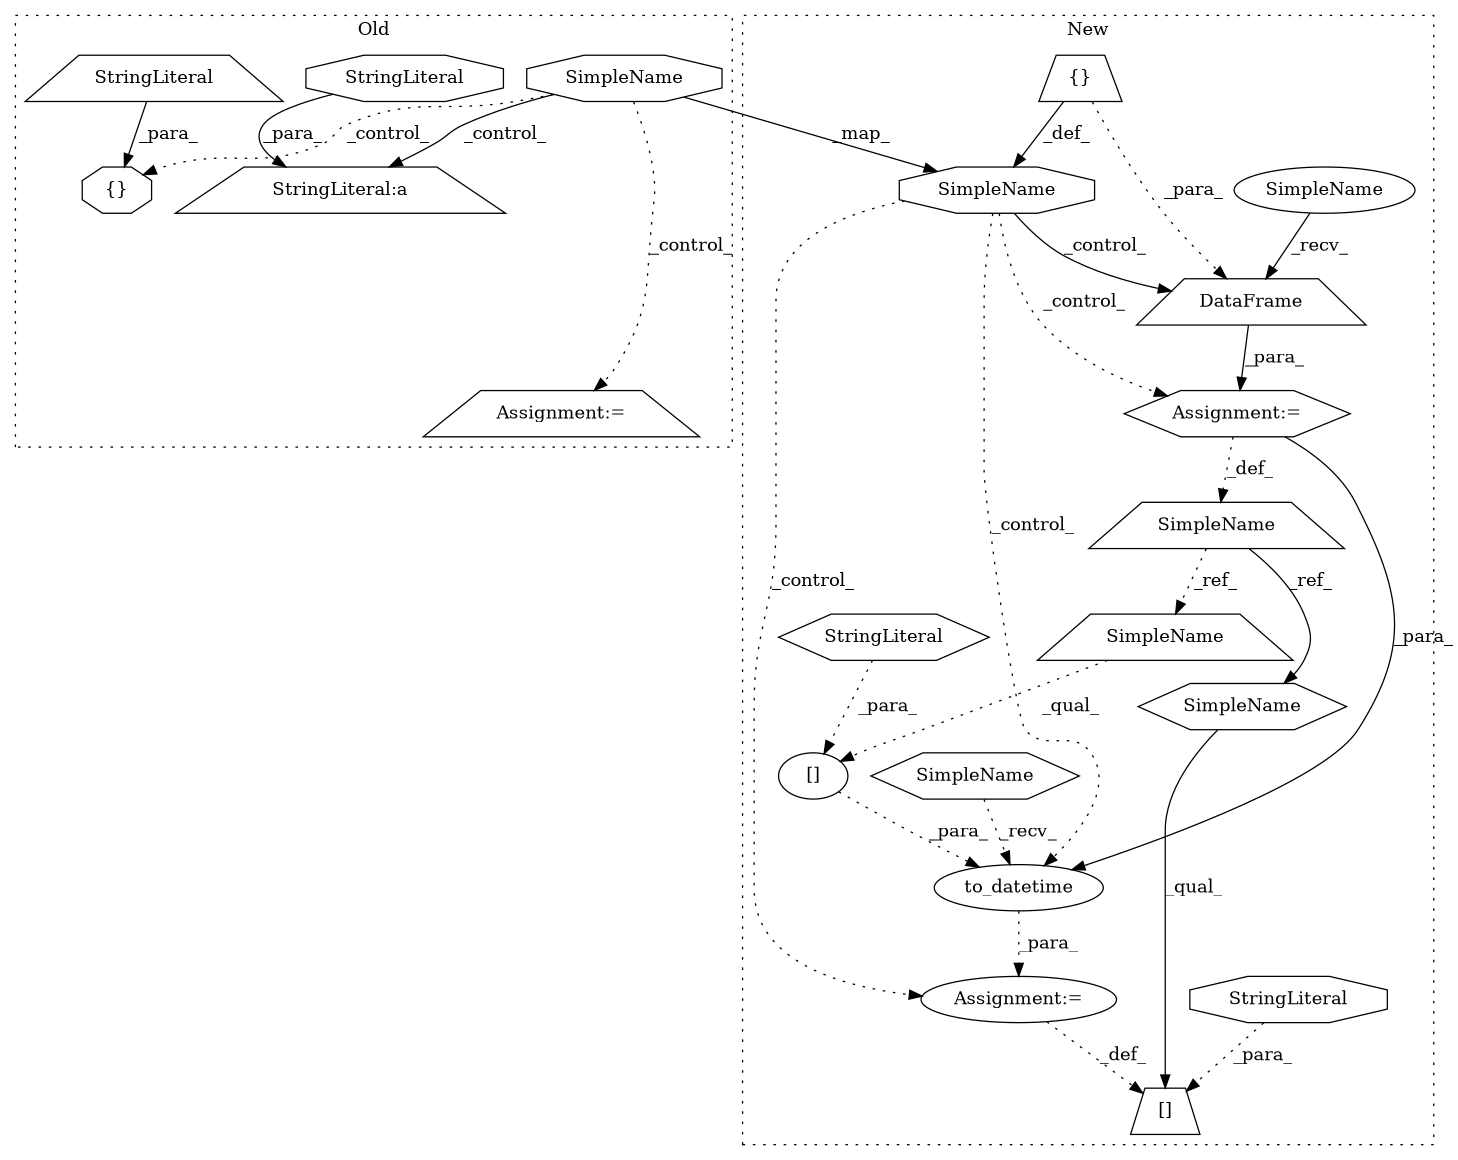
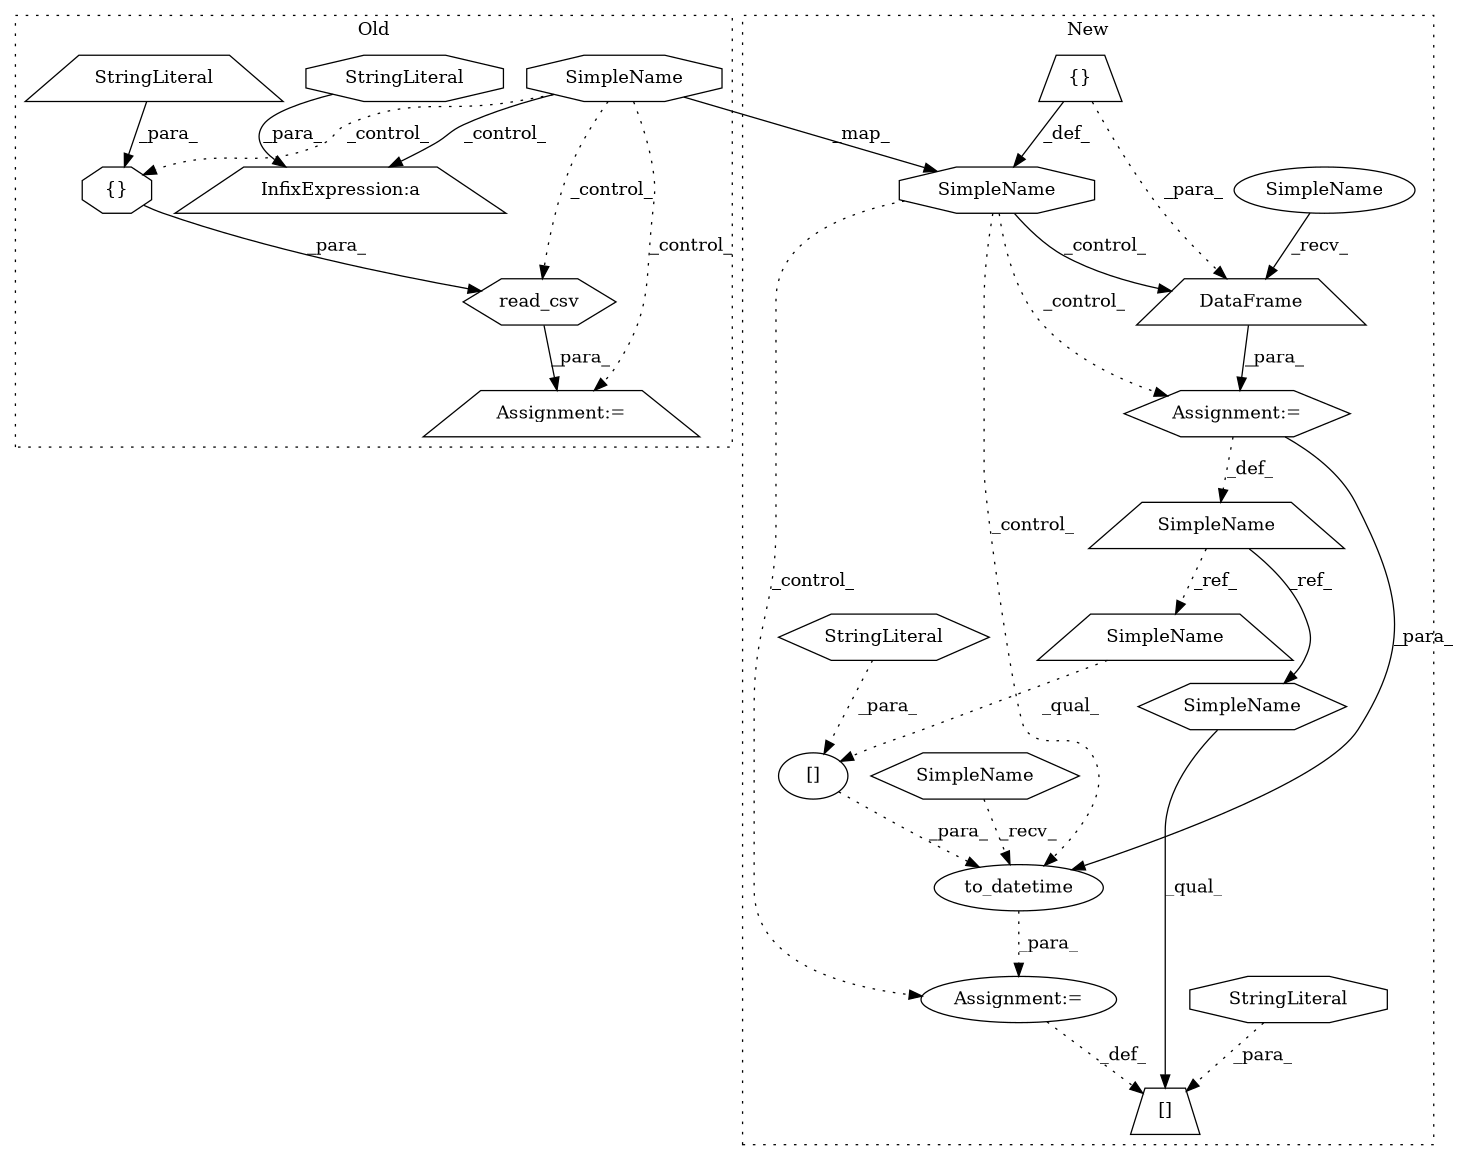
node "StringLiteral:a": label "StringLiteral:a" -> "InfixExpression:a"
node "read_csv": added
